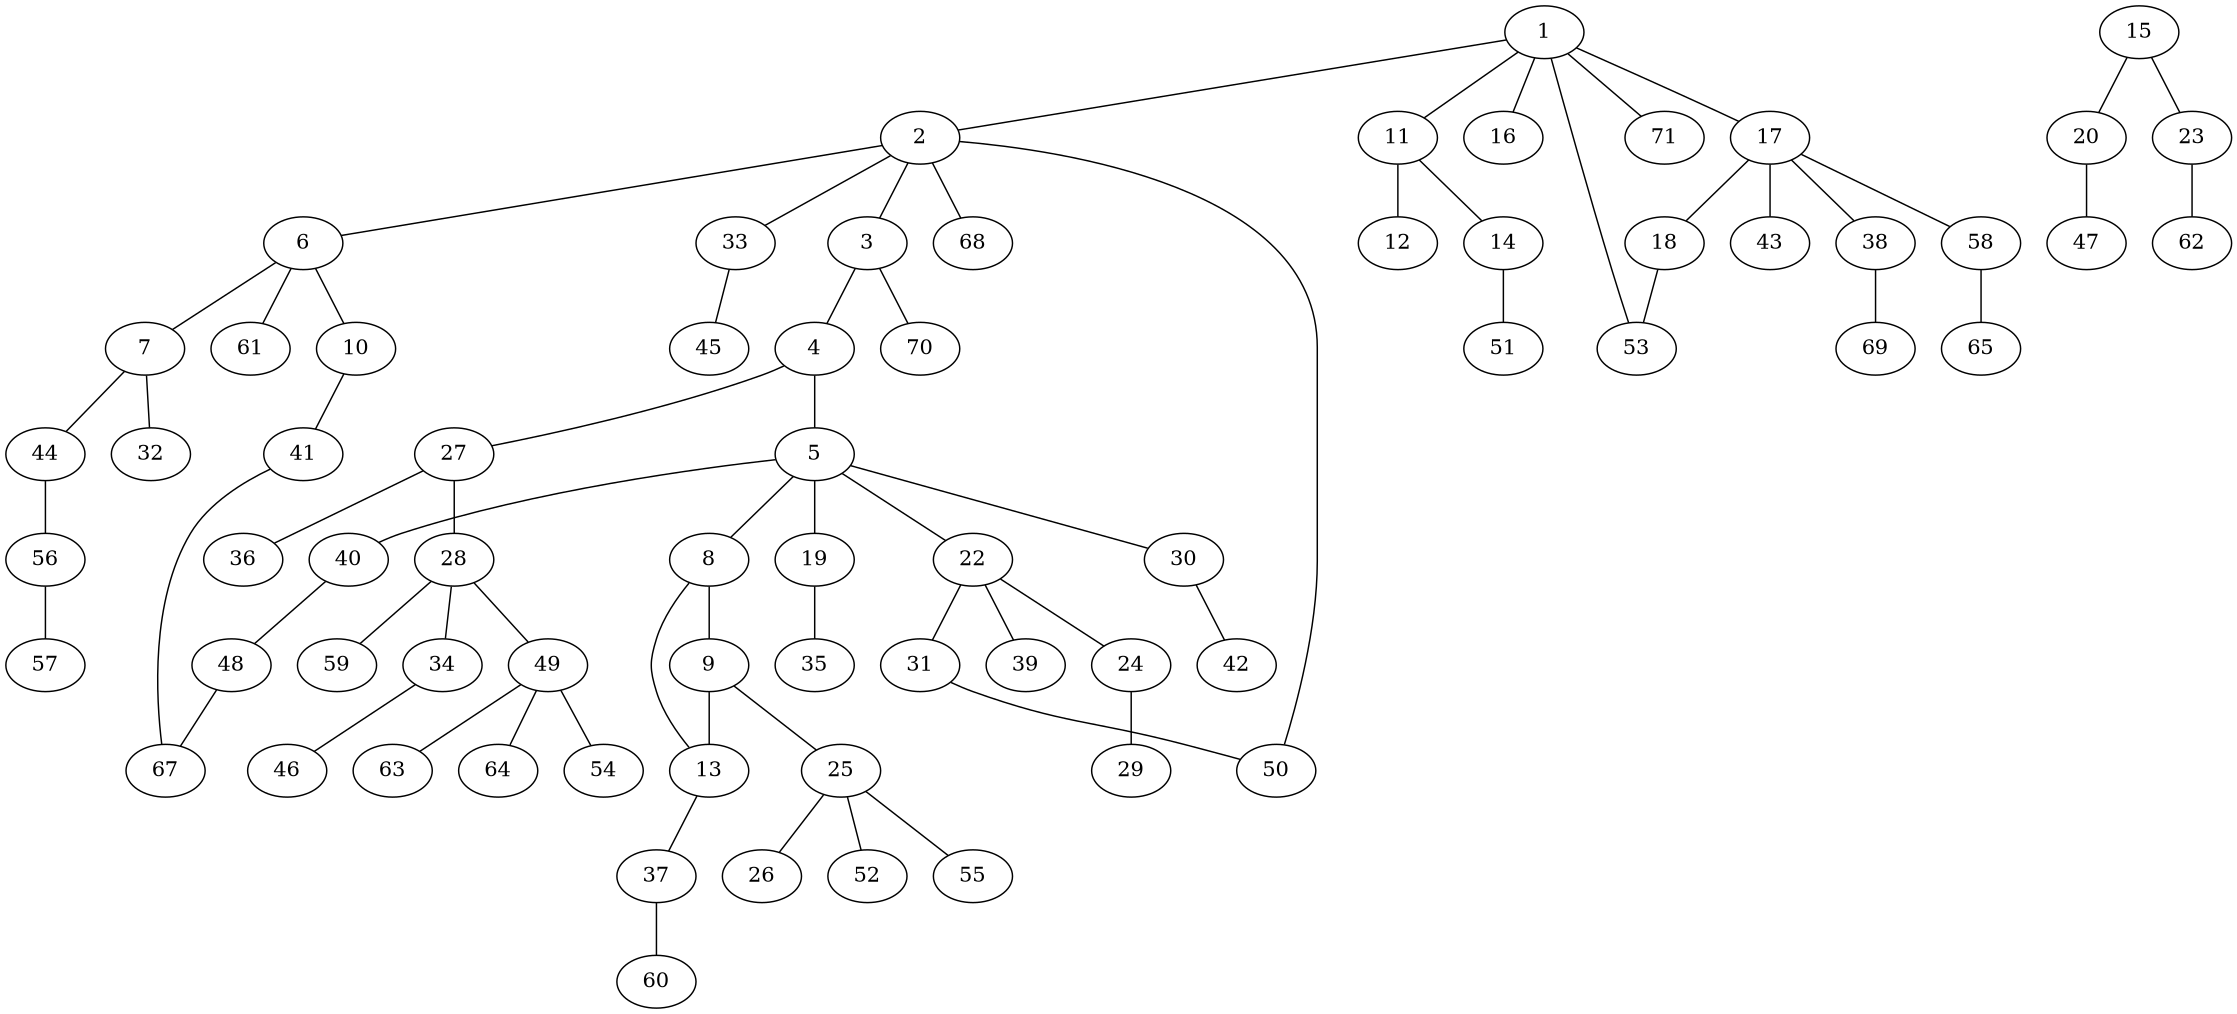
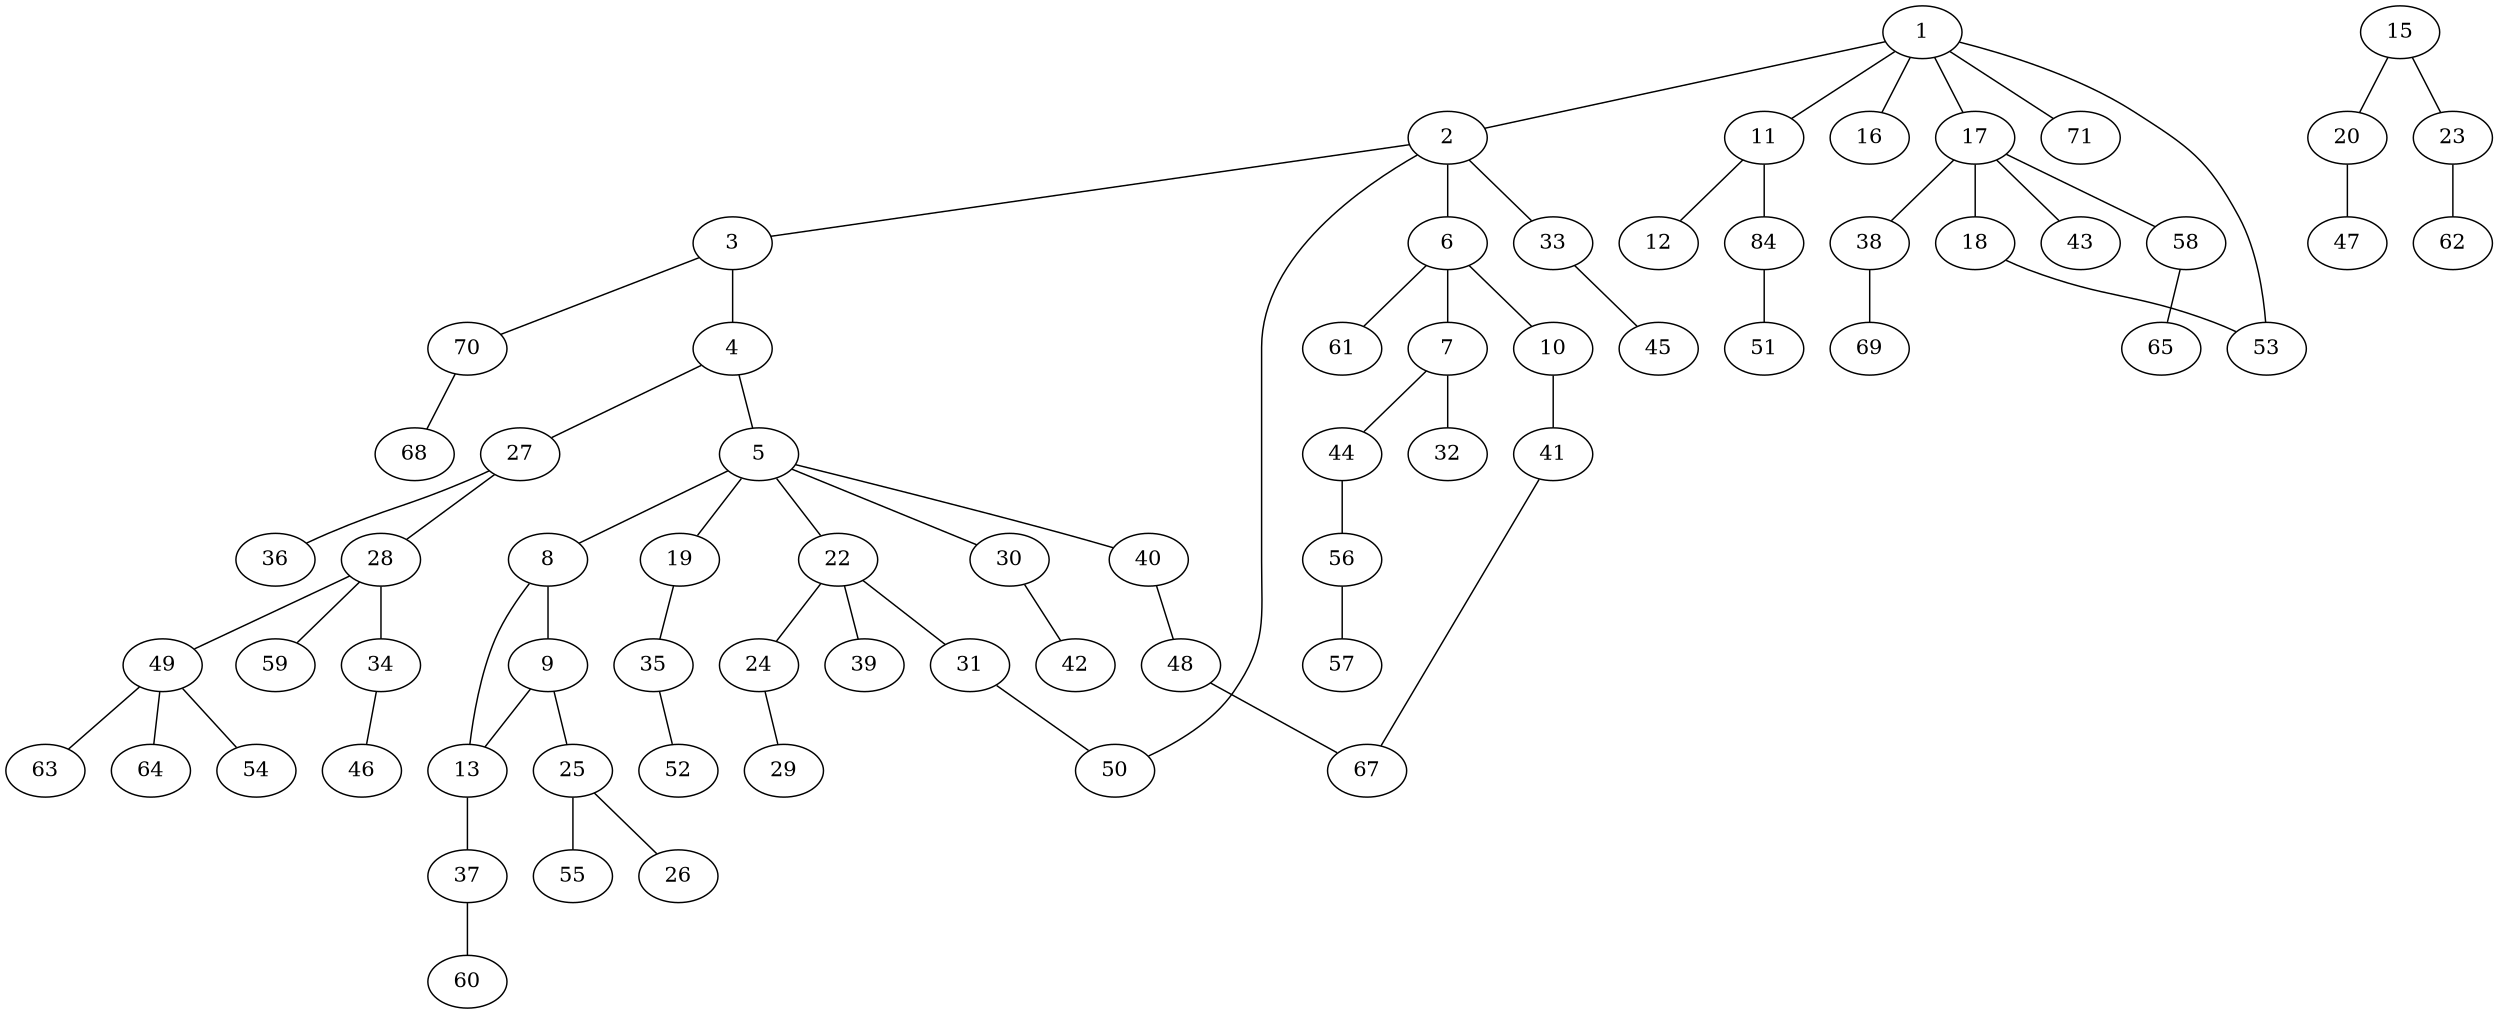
edge "2" -- "68": now "70" -- "68"
node "14": label "14" -> "84"
edge "25" -- "52": now "35" -- "52"
